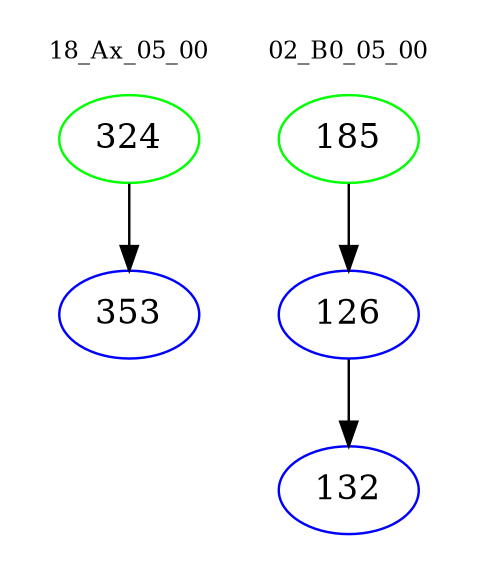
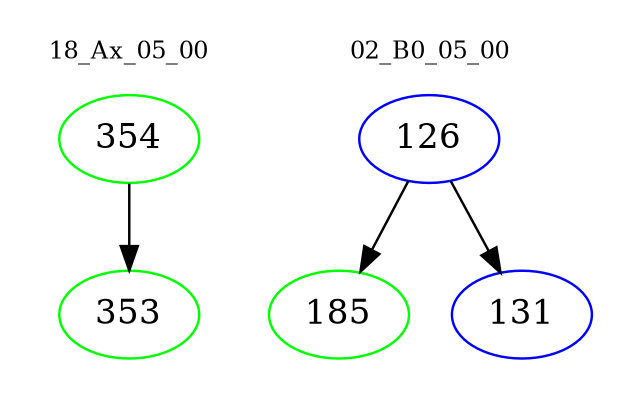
node "324": label "324" -> "354"
edge "185" -> "126": reversed
node "353": color blue -> green
node "132": label "132" -> "131"
